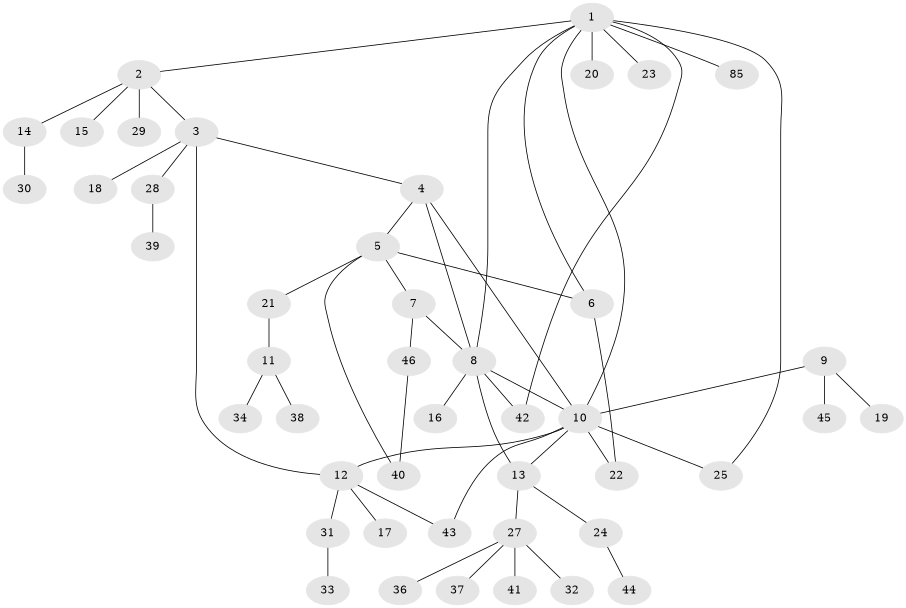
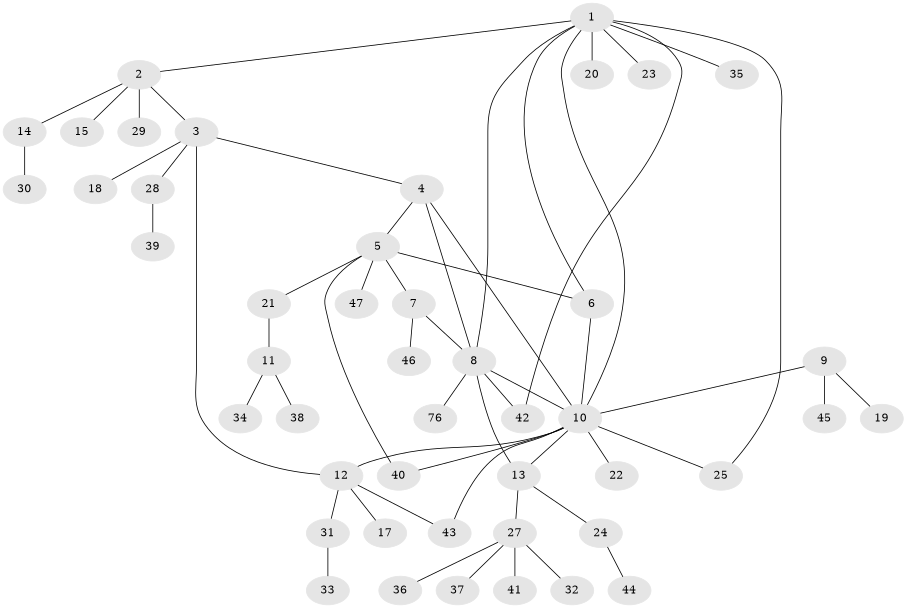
node "85": label "85" -> "35"
node "47": added
edge "6" -- "22": now "6" -- "10"
edge "46" -- "40": now "10" -- "40"
node "16": label "16" -> "76"
